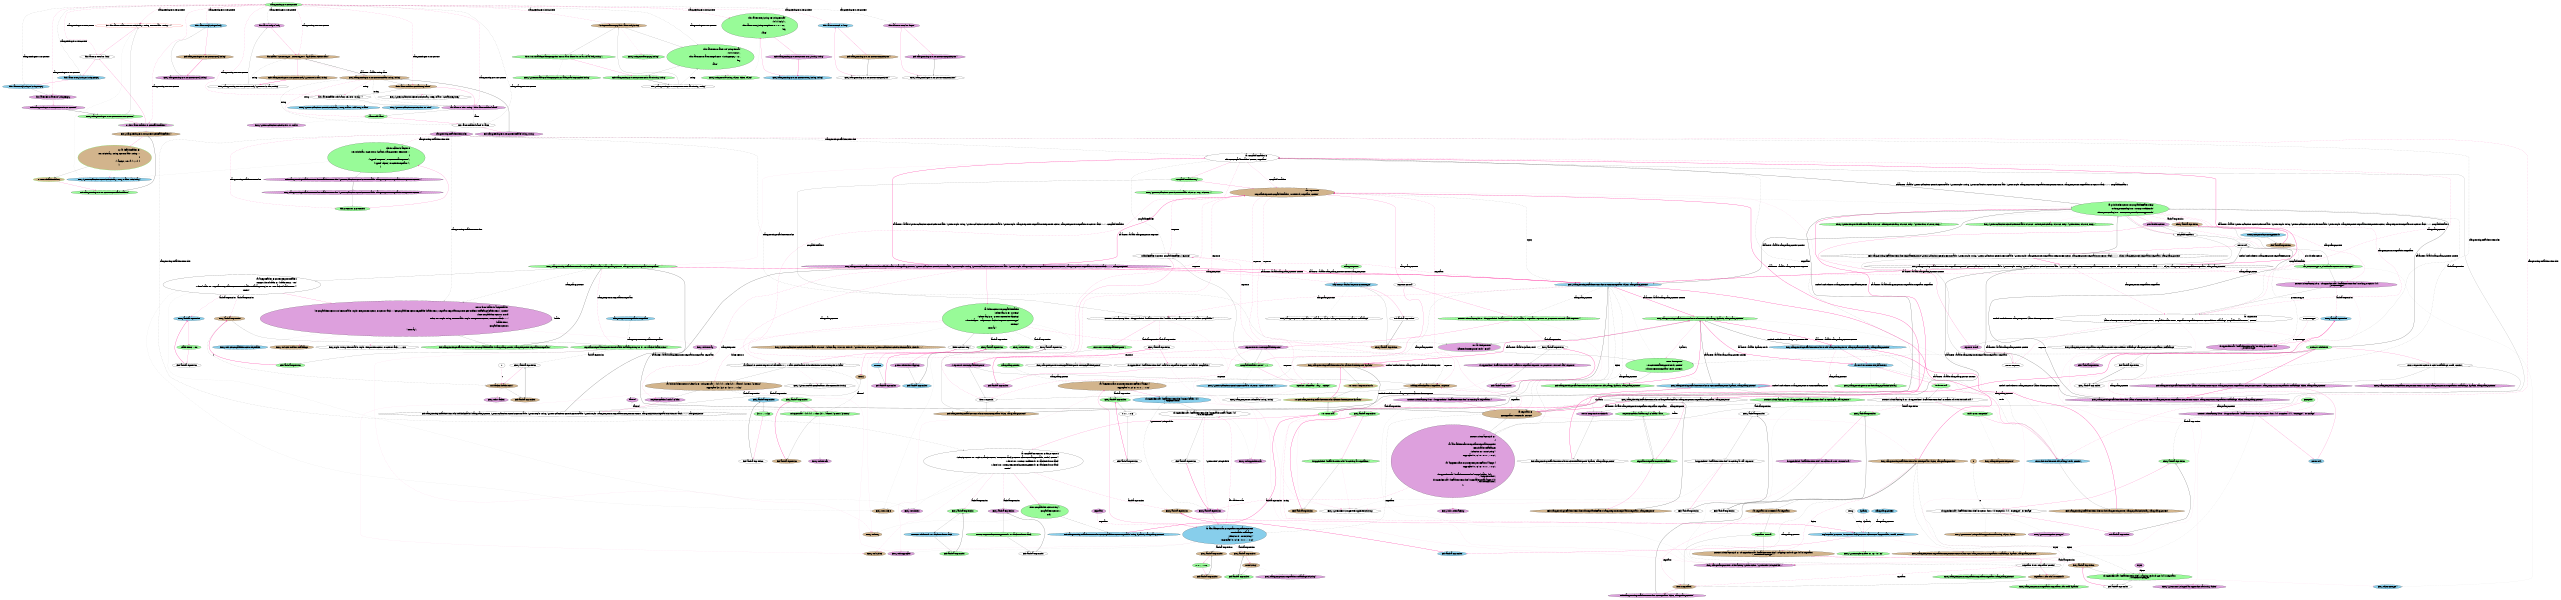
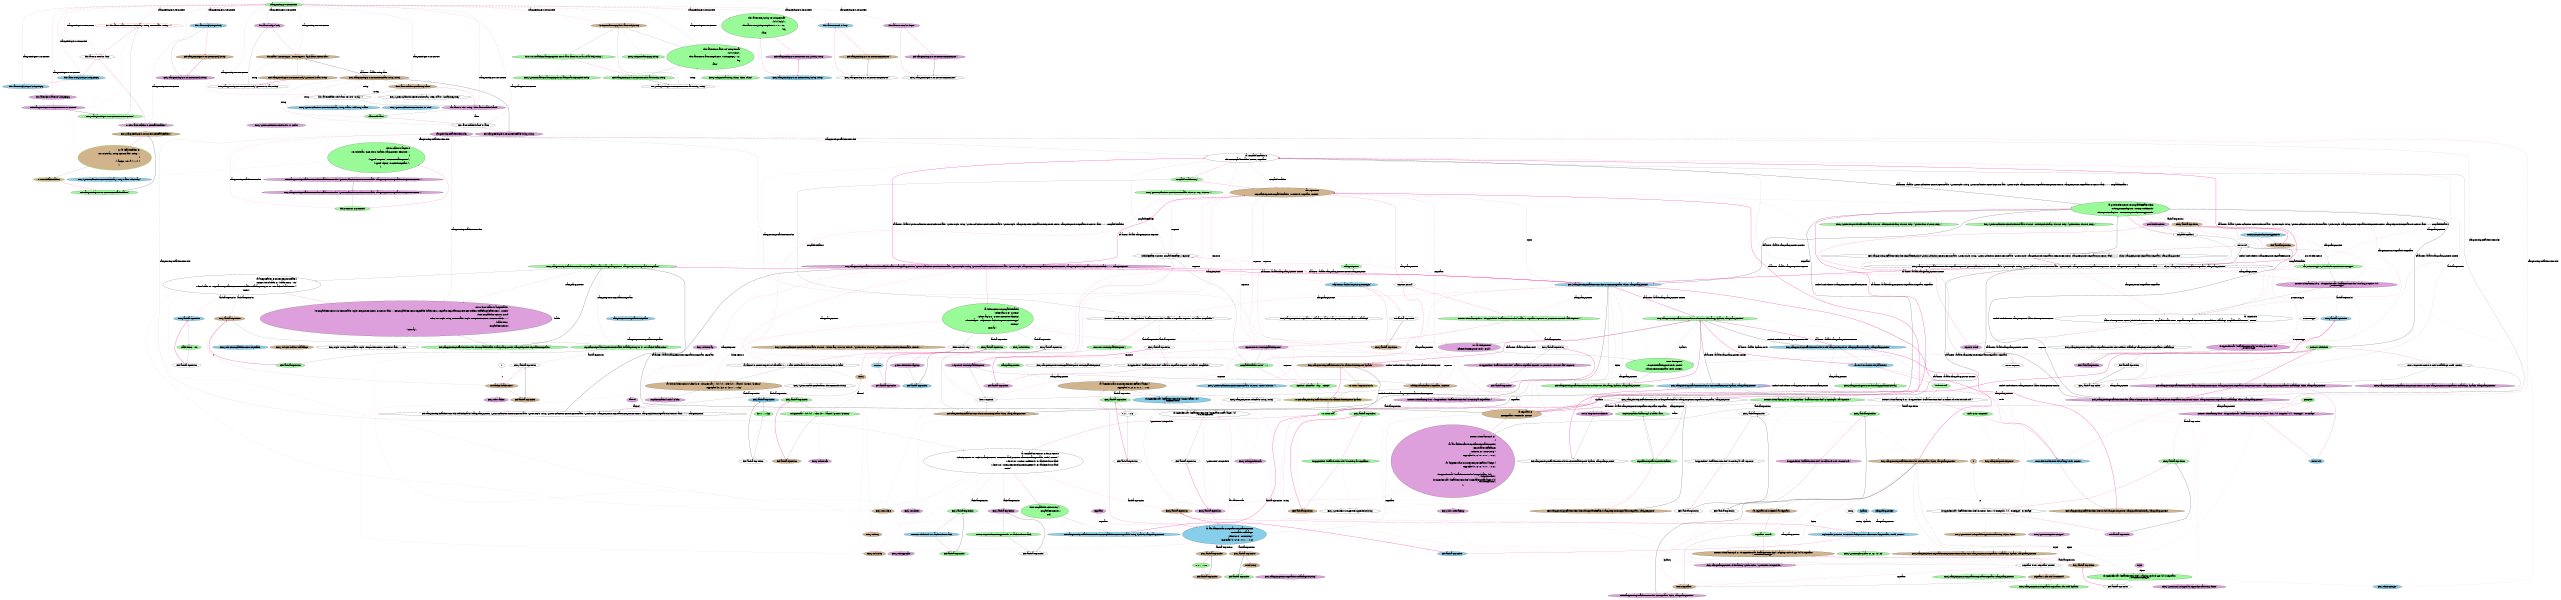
edge "var negotiator = routeResult as Negotiator" -> "return negotiator;": label "negotiator" -> "dynamic"
